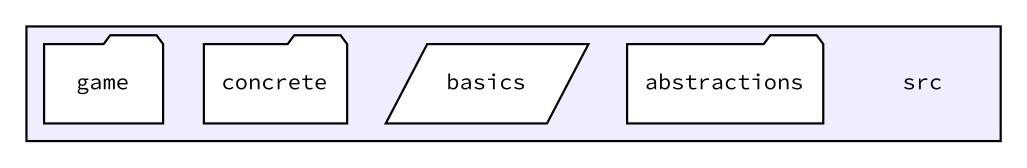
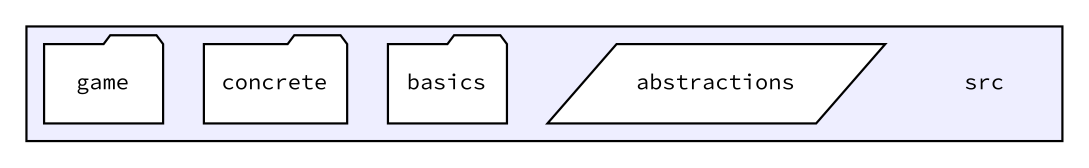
node "basics": shape parallelogram -> folder
node "abstractions": shape folder -> parallelogram
